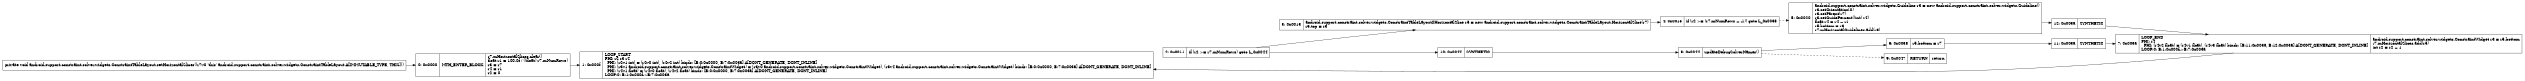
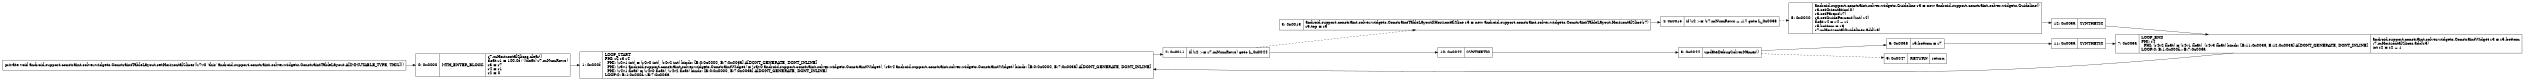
edge "2: 0x0011" -> "3: 0x0013": style solid -> dashed
edge "1: 0x000f" -> "2: 0x0011": added
